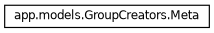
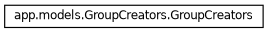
node "app.models.GroupCreators.Meta": label "app.models.GroupCreators.Meta" -> "app.models.GroupCreators.GroupCreators"
